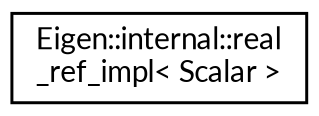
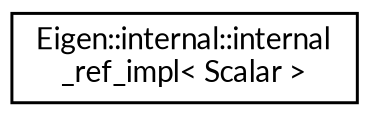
node "Eigen::internal::real _ref_impl< Scalar >": label "Eigen::internal::real _ref_impl< Scalar >" -> "Eigen::internal::internal _ref_impl< Scalar >"
